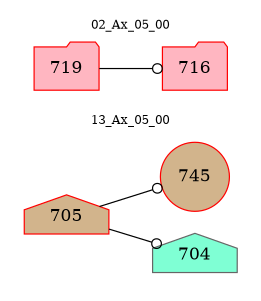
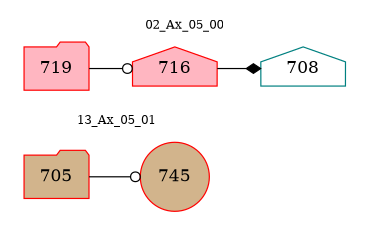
node "716": shape folder -> house
node "708": added
cluster "13_Ax_05_00": label "13_Ax_05_00" -> "13_Ax_05_01"
node "705": shape house -> folder
node "704": removed
